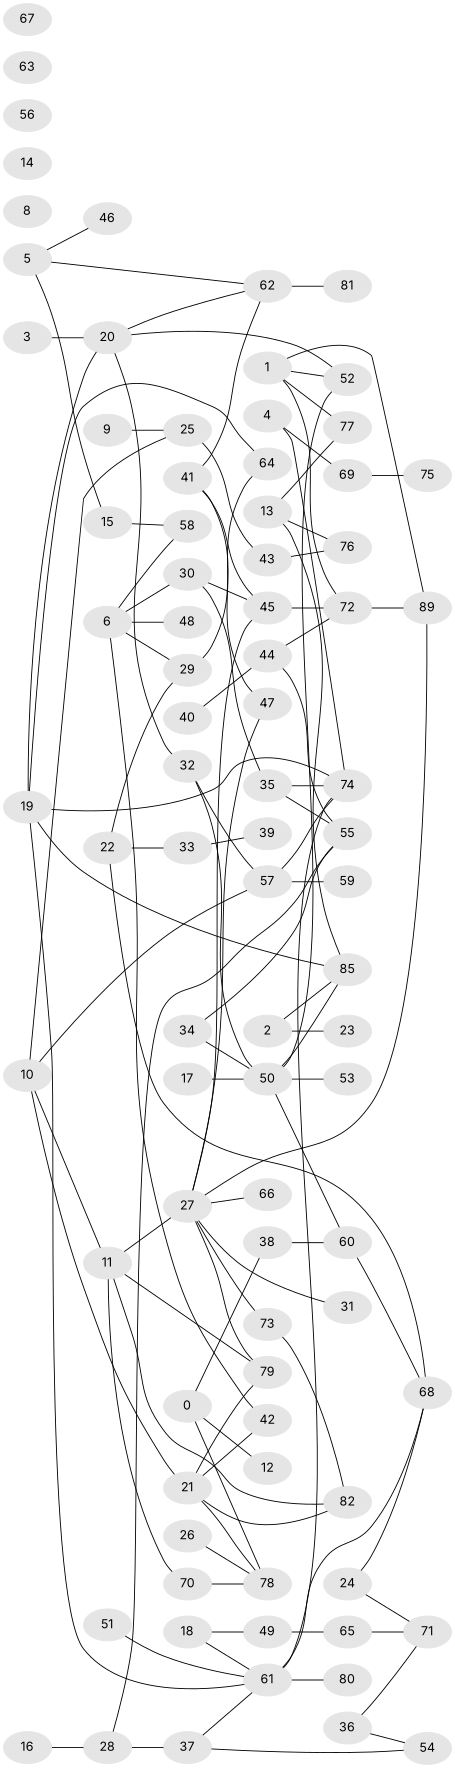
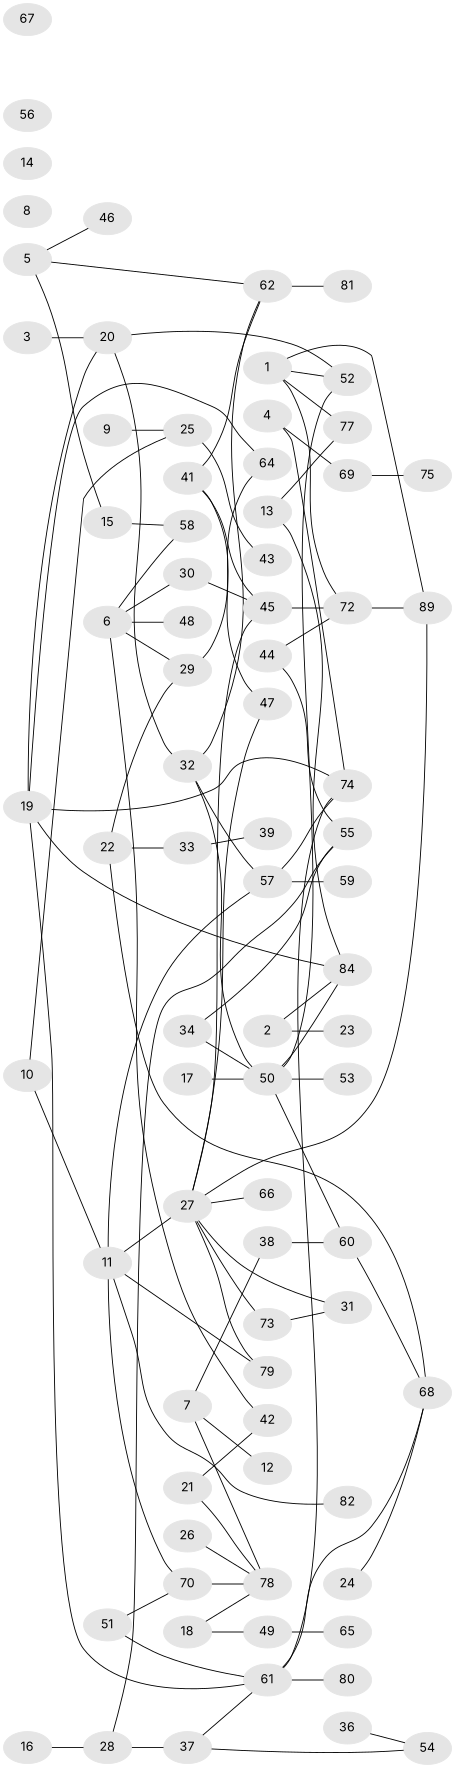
node "63": removed
edge "62" -- "20": now "62" -- "32"
node "76": removed
node "40": removed
node "35": removed
edge "57" -- "10": now "57" -- "11"
node "85": label "85" -> "84"
edge "10" -- "21": removed
node "0": label "0" -> "7"
edge "73" -- "82": now "73" -- "31"
edge "79" -- "21": removed
edge "21" -- "82": removed
edge "70" -- "51": added
node "71": removed
edge "18" -- "61": now "18" -- "78"
